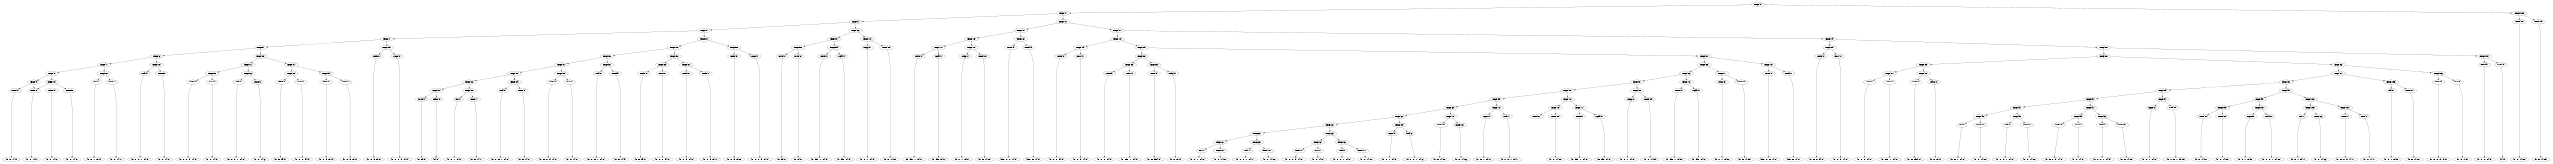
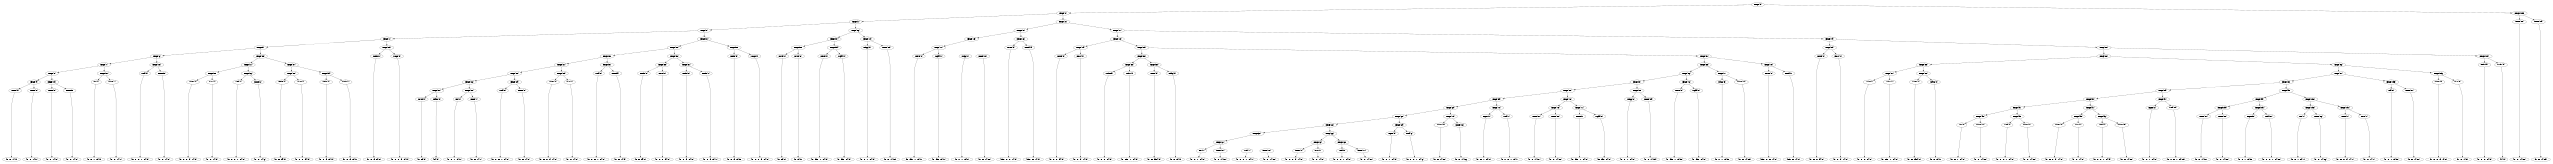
node "L5163(45)": removed
edge "L5163(10)" -> "L2223(1)": now "L5163(10)" -> "L2223(2)"
node "L5163(65)": removed
node "[C  E  A](17)": added
